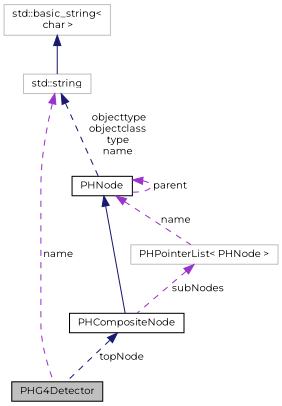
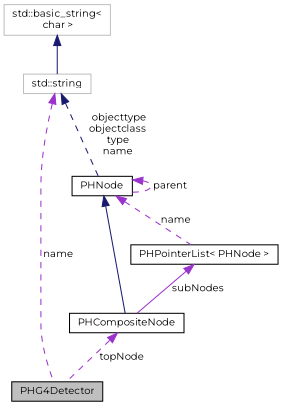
node "PHPointerList< PHNode >": color grey75 -> black
edge "PHCompositeNode" -> "PHPointerList< PHNode >": style dashed -> solid
edge "PHG4Detector" -> "PHCompositeNode": color midnightblue -> darkorchid3
